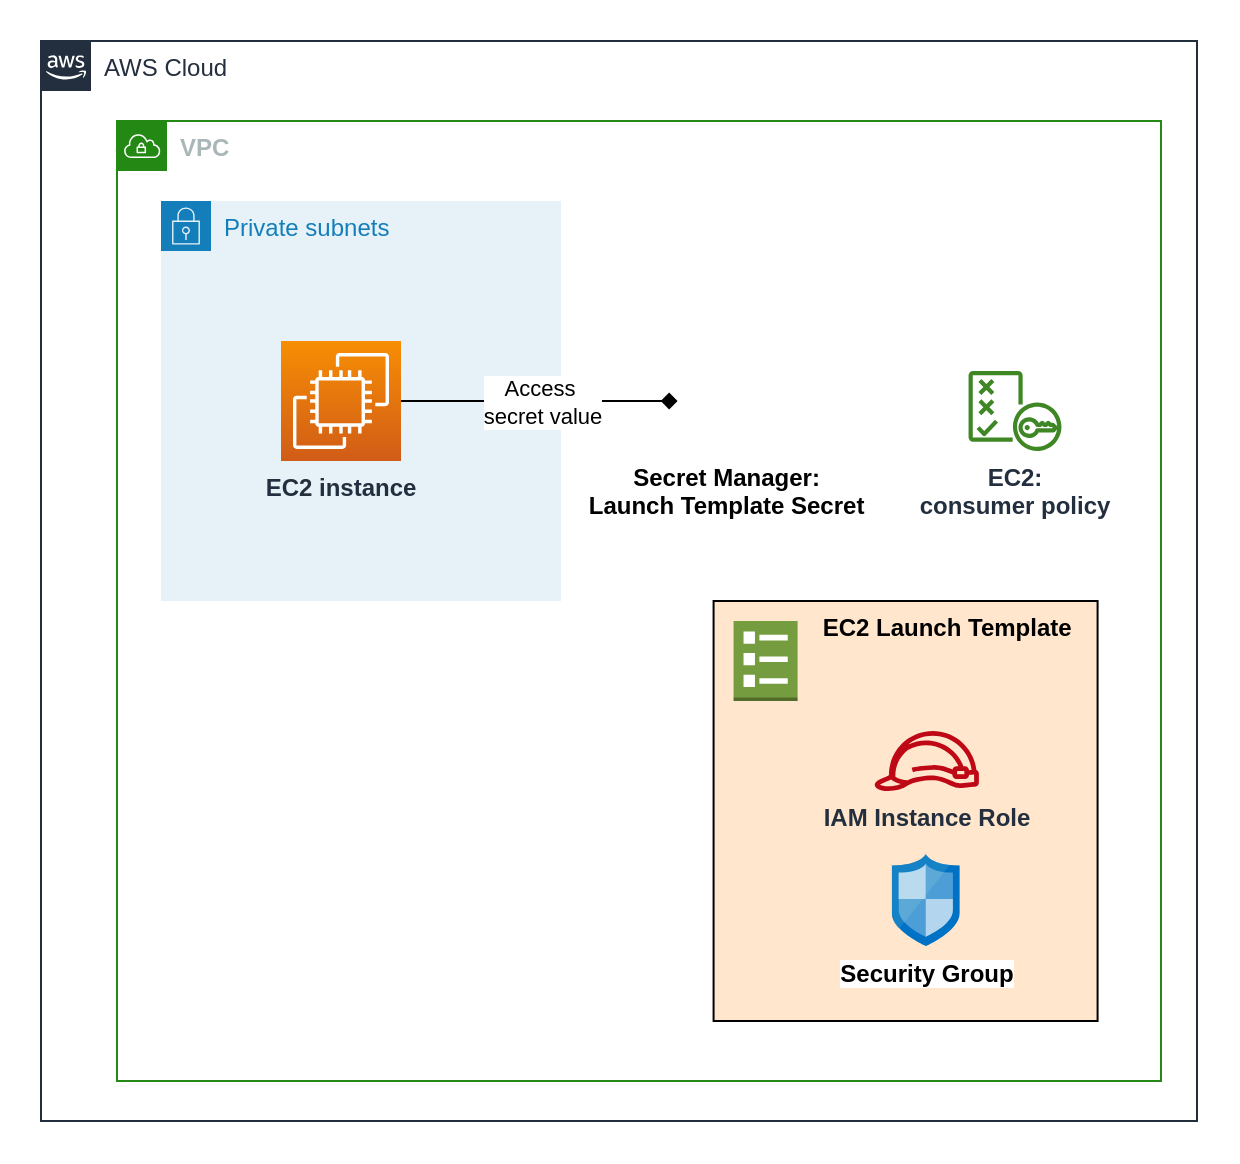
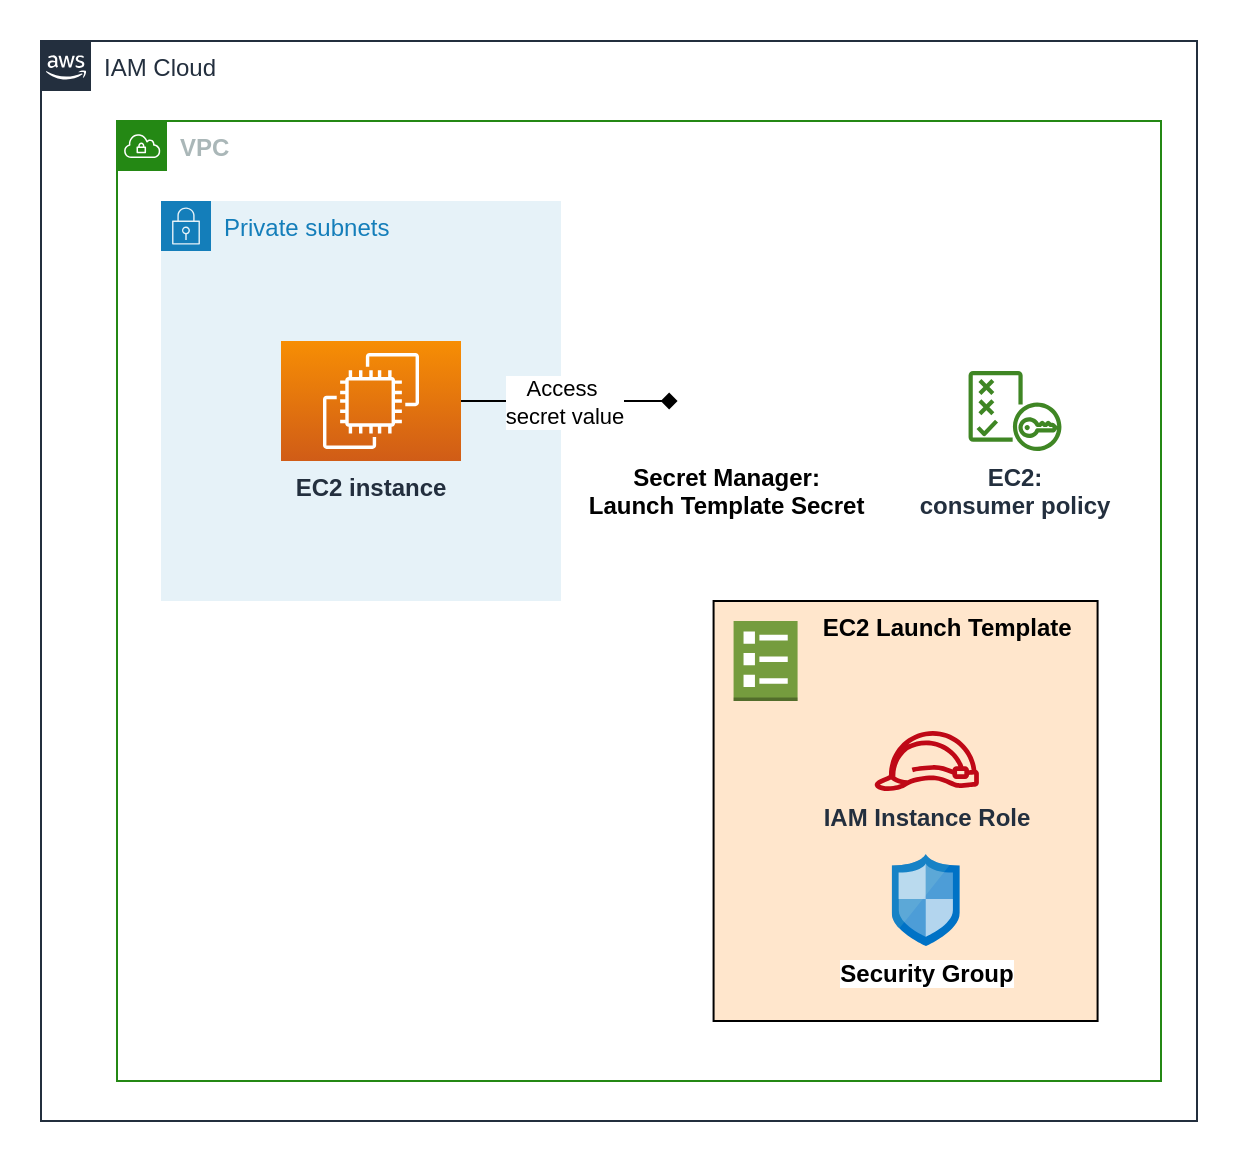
node "AWS Cloud": label "AWS Cloud" -> "IAM Cloud"
node "EC2 instance": size 120x120 -> 180x120
